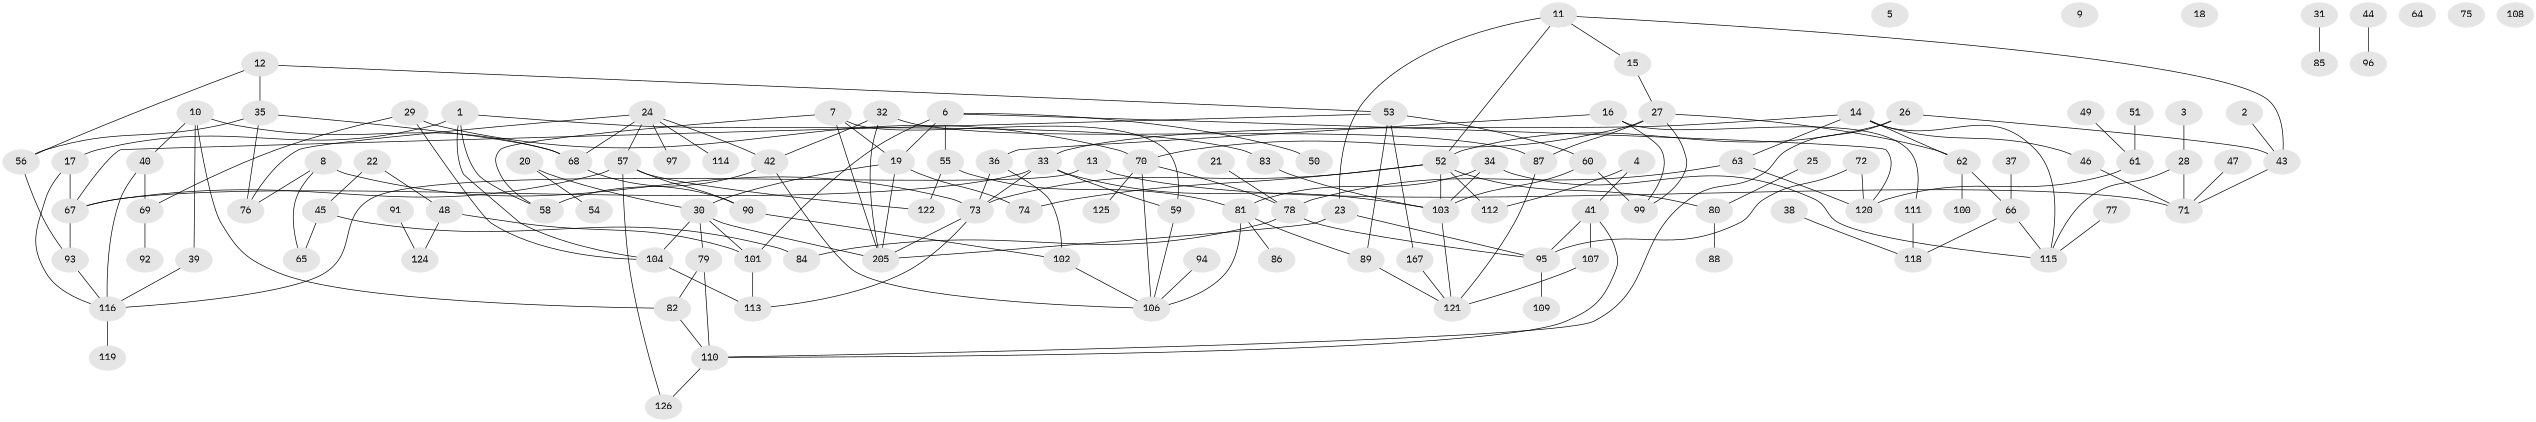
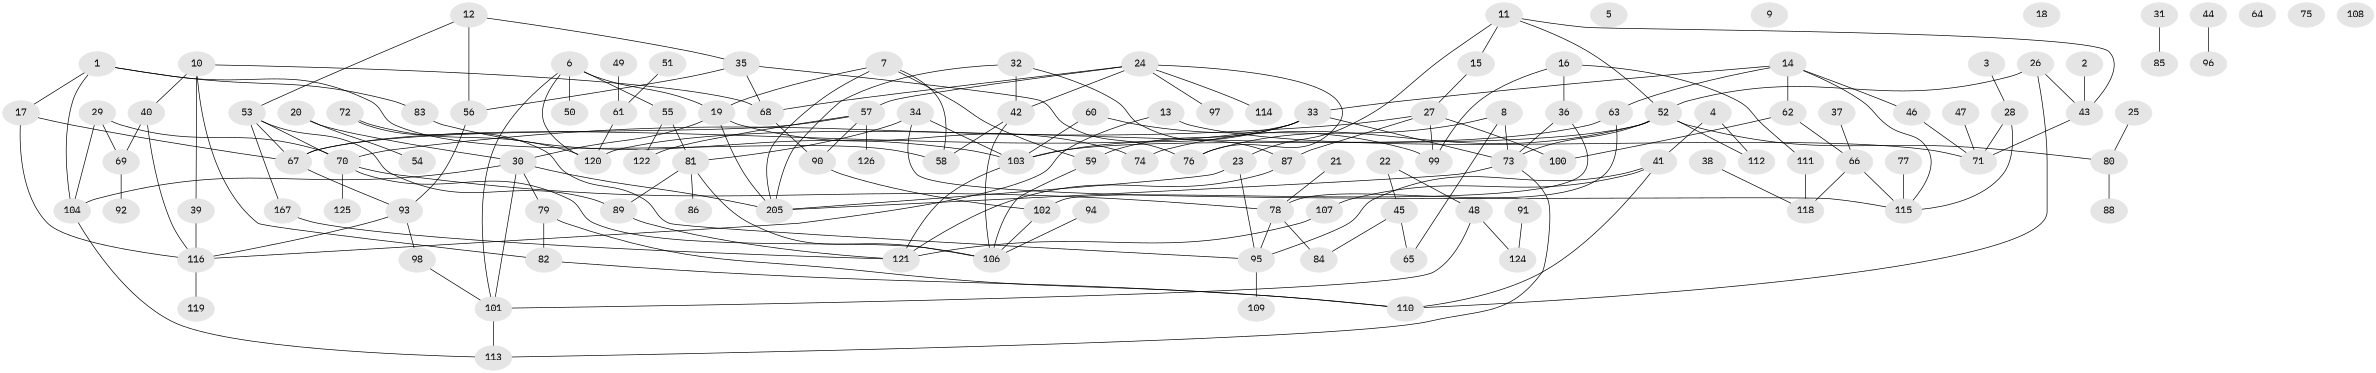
edge "27" -- "62": now "27" -- "100"
edge "53" -- "60": now "53" -- "70"
node "98": added
edge "110" -- "126": removed
